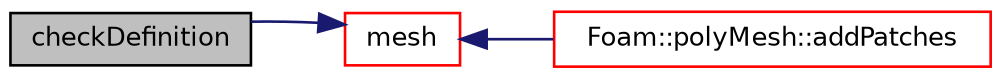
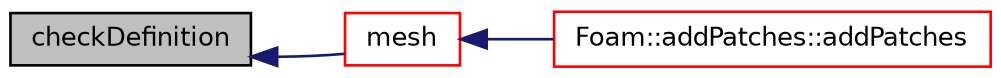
edge "checkDefinition" -> "mesh": reversed
node "Foam::polyMesh::addPatches": label "Foam::polyMesh::addPatches" -> "Foam::addPatches::addPatches"
